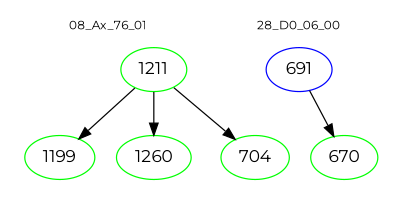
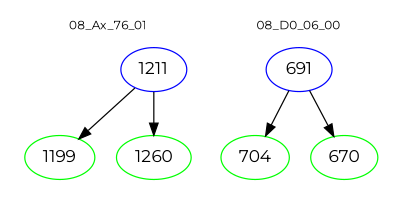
cluster "28_D0_06_00": label "28_D0_06_00" -> "08_D0_06_00"
node "1211": color green -> blue
edge "1211" -> "704": now "691" -> "704"
